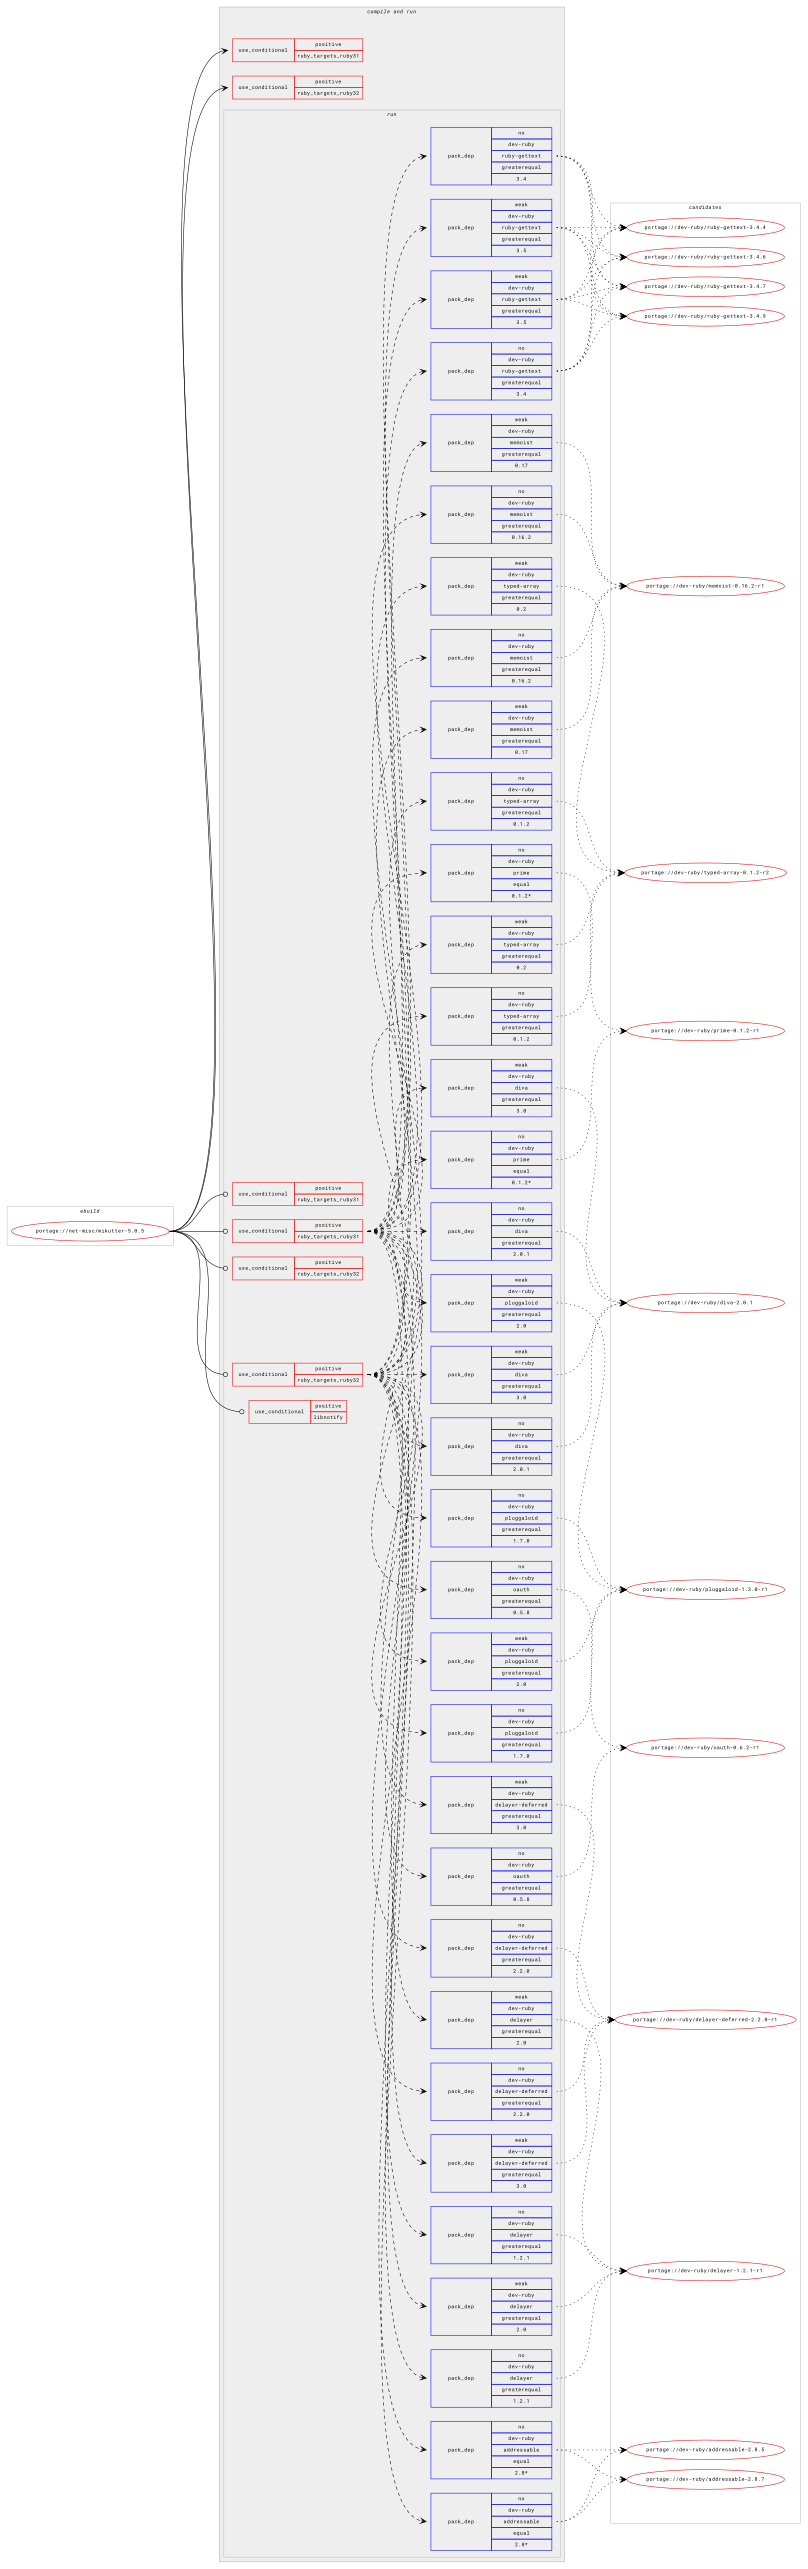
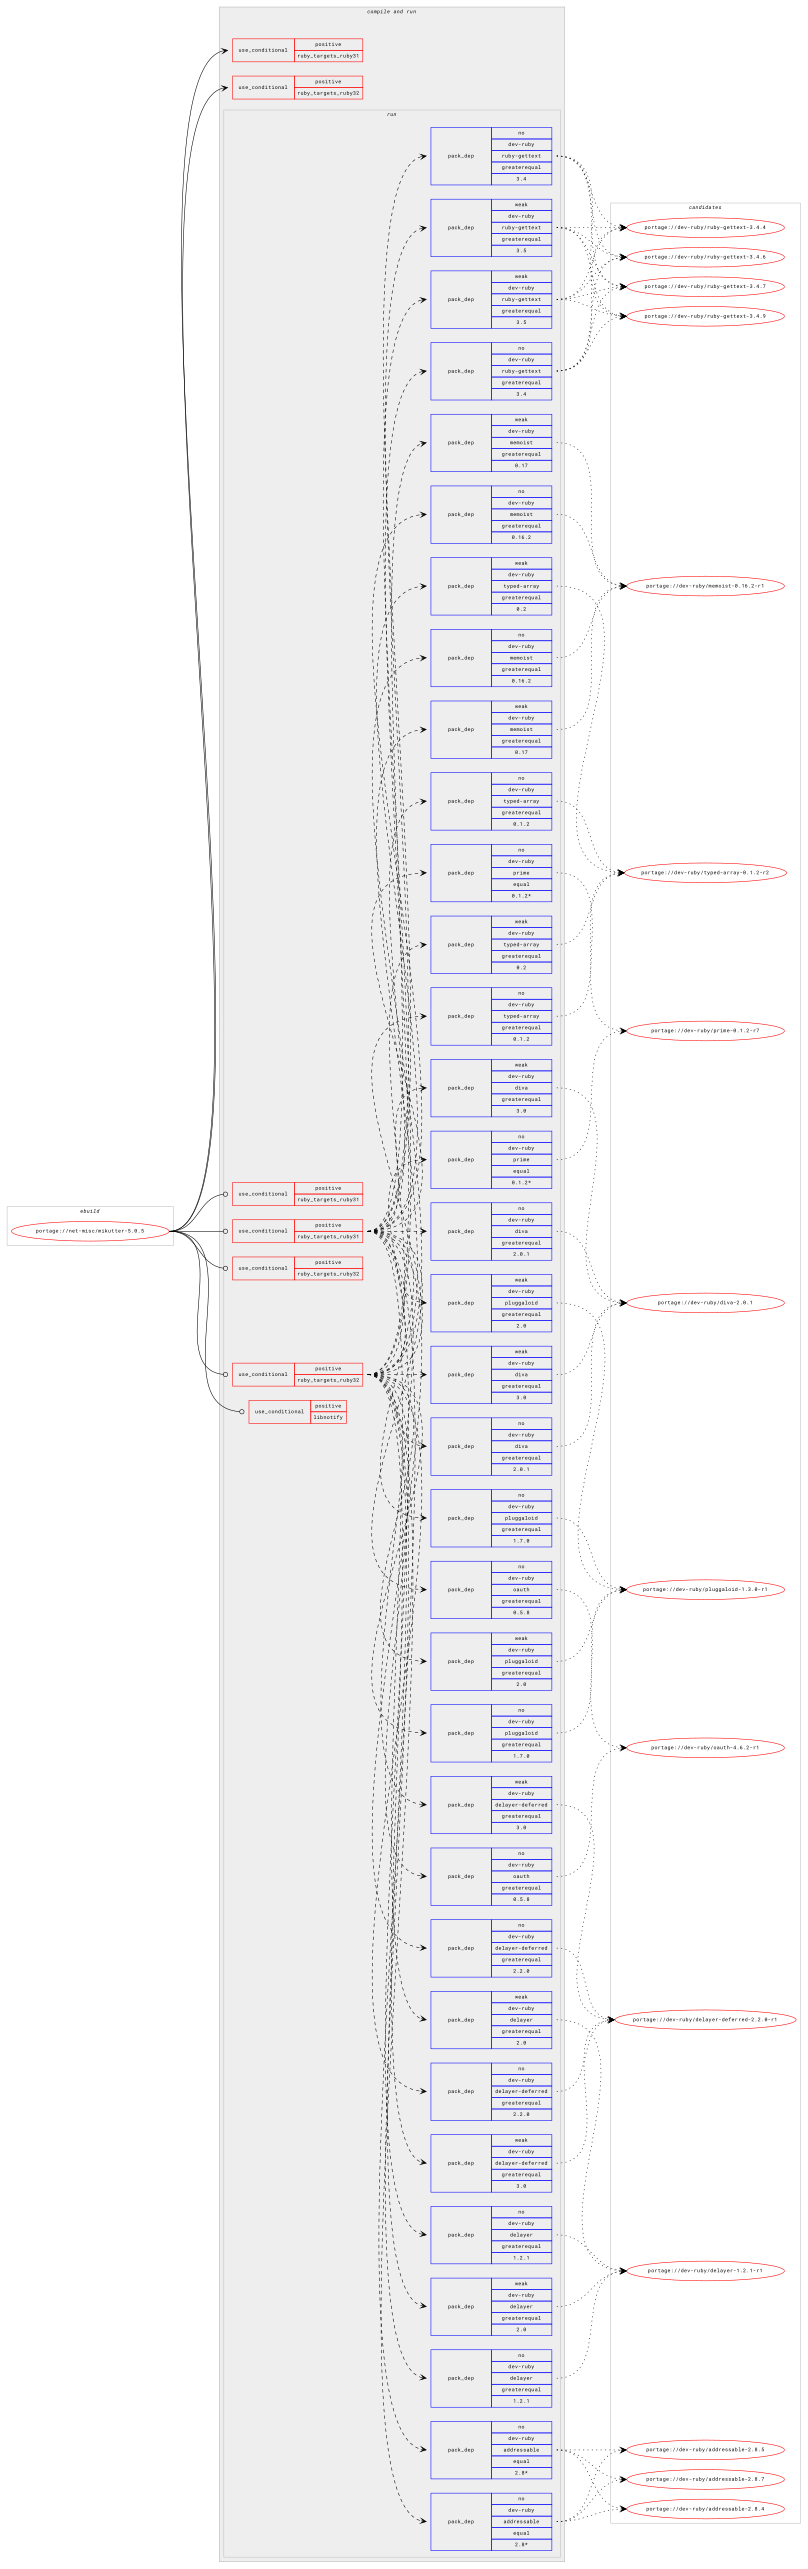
node "portage://dev-ruby/prime-0.1.2-r1": label "portage://dev-ruby/prime-0.1.2-r1" -> "portage://dev-ruby/prime-0.1.2-r7"
node "portage://dev-ruby/oauth-0.6.2-r1": label "portage://dev-ruby/oauth-0.6.2-r1" -> "portage://dev-ruby/oauth-4.6.2-r1"
node "portage://dev-ruby/addressable-2.8.4": added
